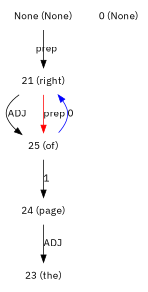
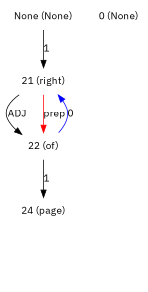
edge "None (None)" -> "21 (right)": label "prep" -> "1"
node "25 (of)": label "25 (of)" -> "22 (of)"
node "23 (the)": removed
